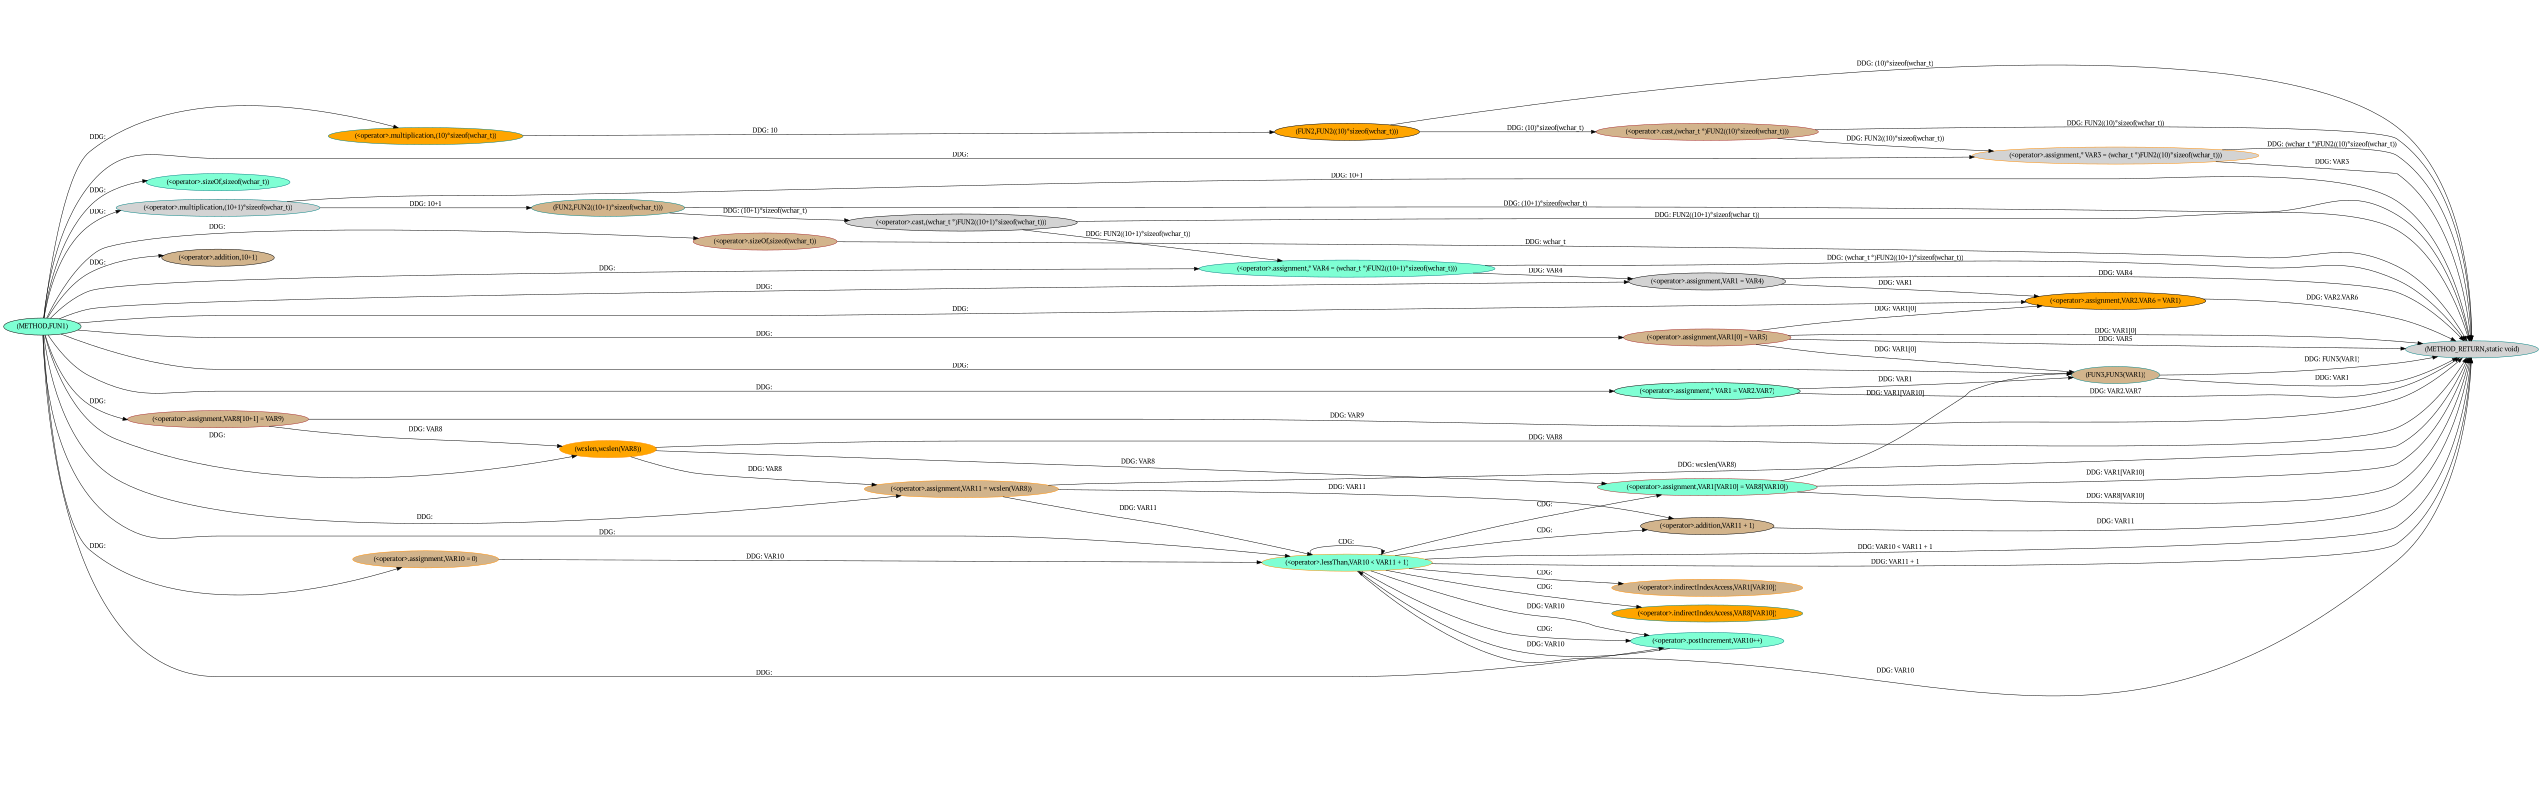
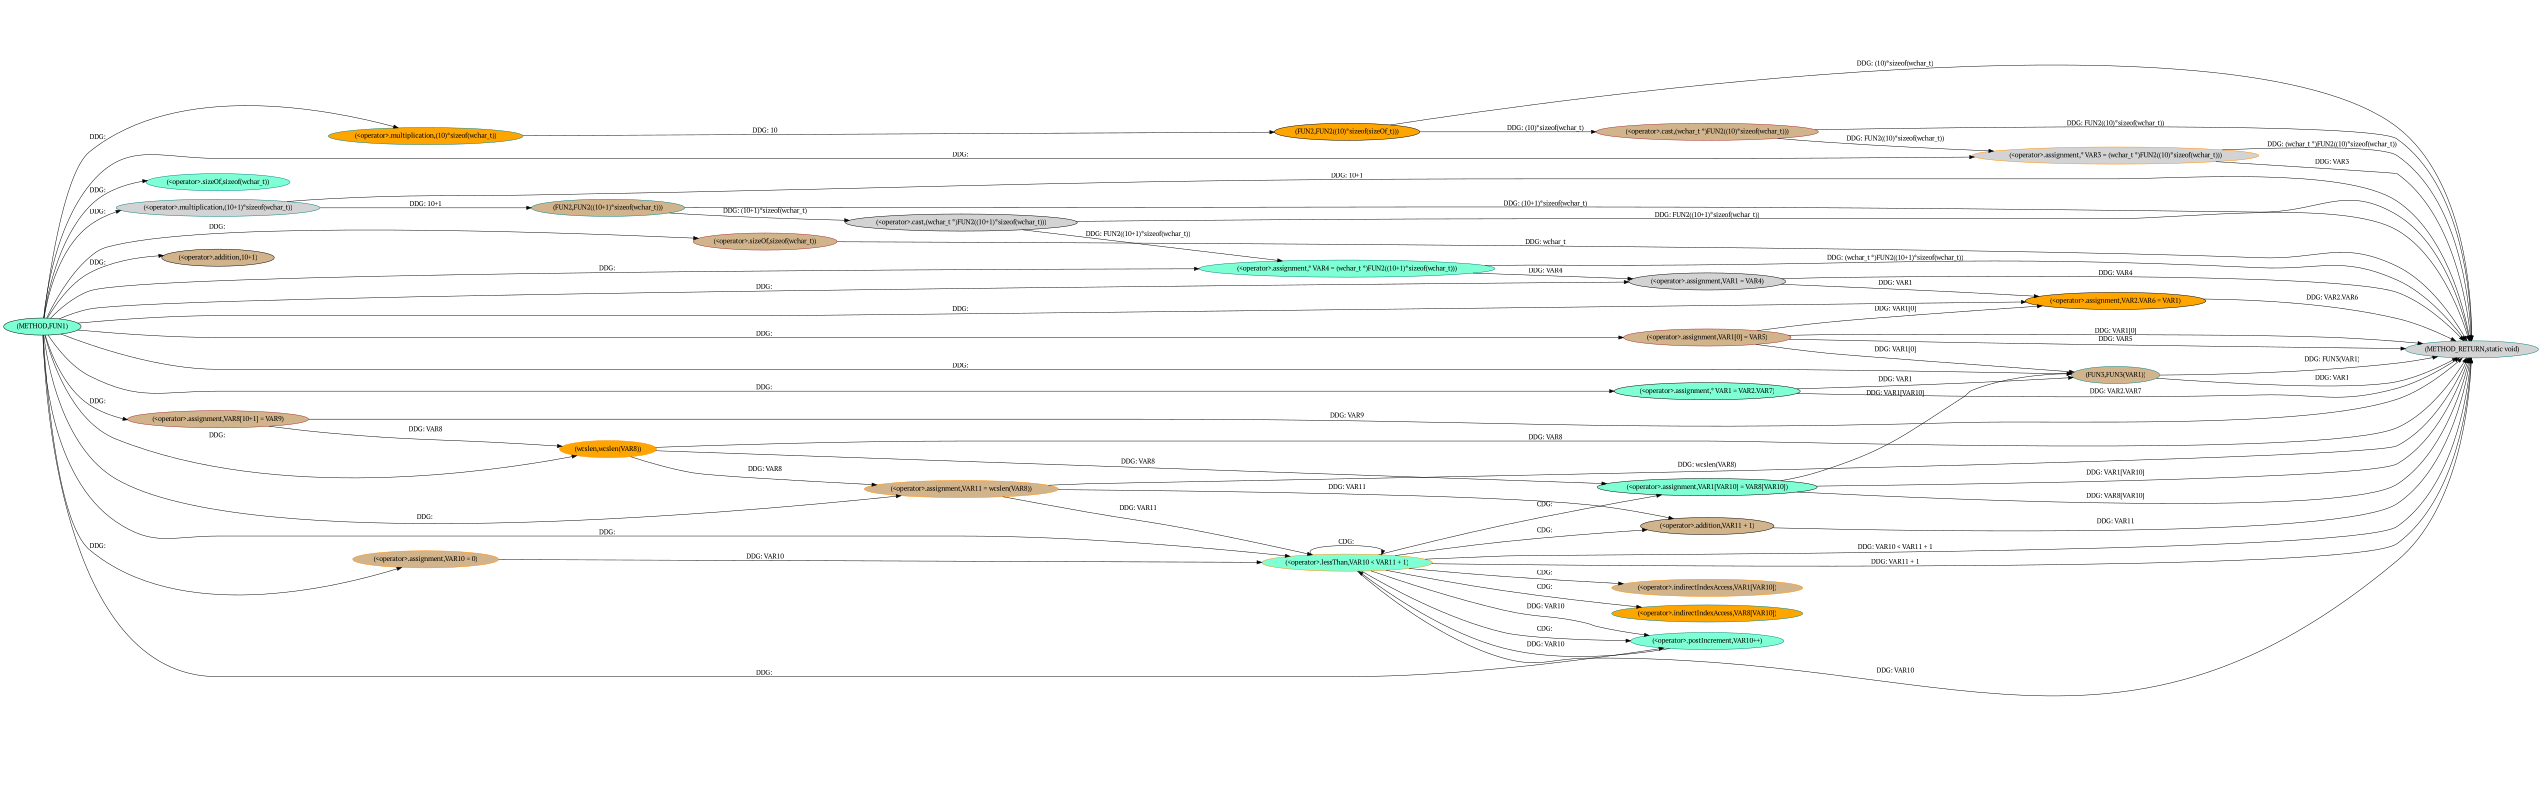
node "(FUN2,FUN2((10)*sizeof(wchar_t)))": label "(FUN2,FUN2((10)*sizeof(wchar_t)))" -> "(FUN2,FUN2((10)*sizeof(sizeOf_t)))"
node "(<operator>.assignment,VAR1[VAR10] = VAR8[VAR10])": color brown -> black
